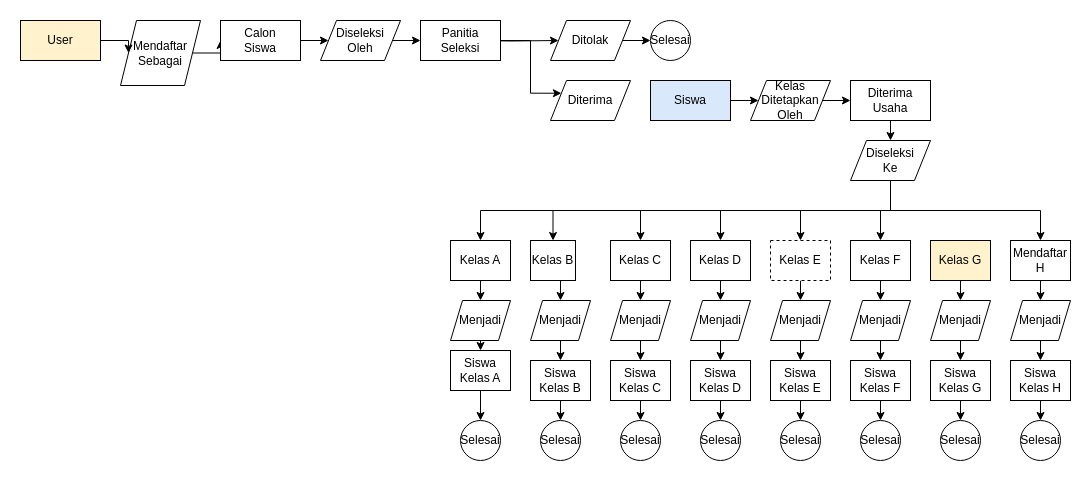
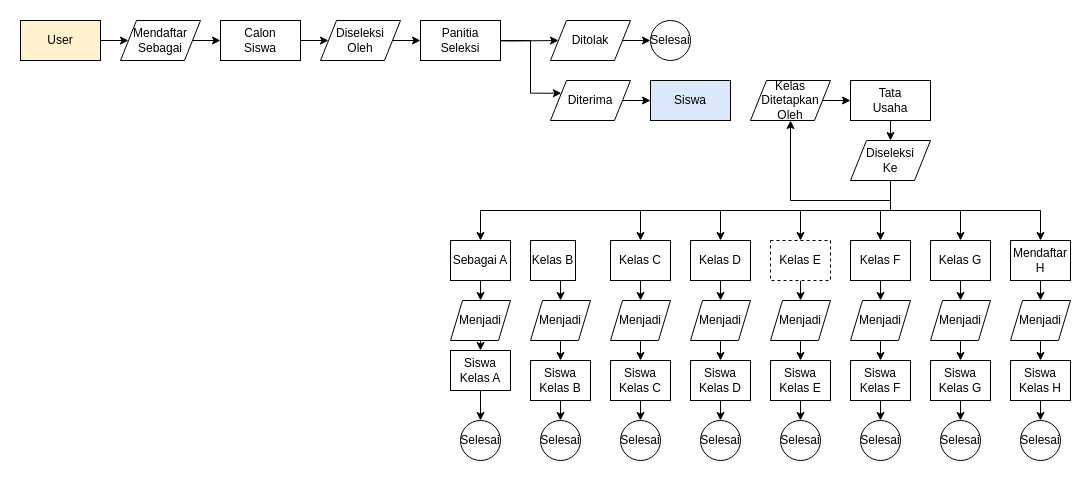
node "Mendaftar Sebagai": size 80x65 -> 80x40
edge "Diterima" -> "Siswa": added
edge "Siswa" -> "Kelas Ditetapkan Oleh": removed
node "Diterima Usaha": label "Diterima Usaha" -> "Tata Usaha"
edge "Diseleksi Ke" -> "Kelas B": now "Diseleksi Ke" -> "Kelas Ditetapkan Oleh"
edge "Diseleksi Ke" -> "Kelas G": added
node "Kelas A": label "Kelas A" -> "Sebagai A"
node "Kelas G": fillcolor #fff2cc -> #ffffff
